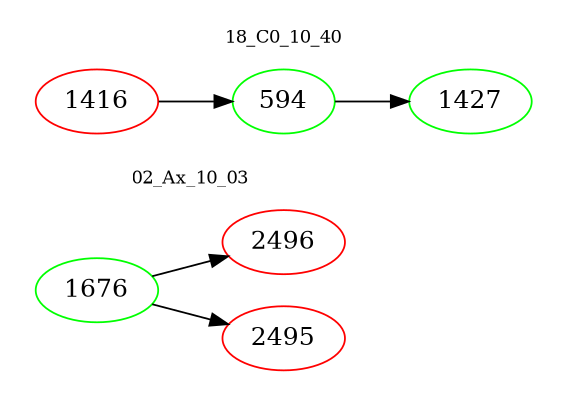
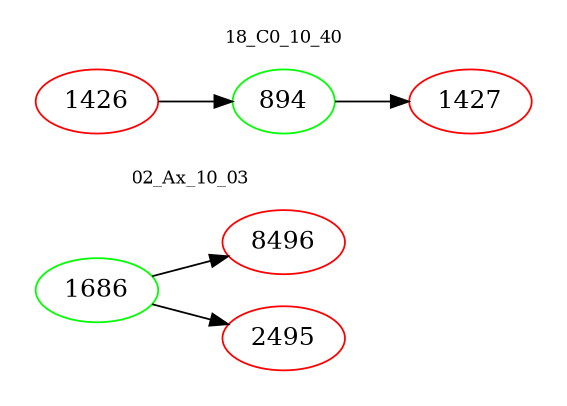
node "1416": label "1416" -> "1426"
node "594": label "594" -> "894"
node "1427": color green -> red
node "2496": label "2496" -> "8496"
node "1676": label "1676" -> "1686"
